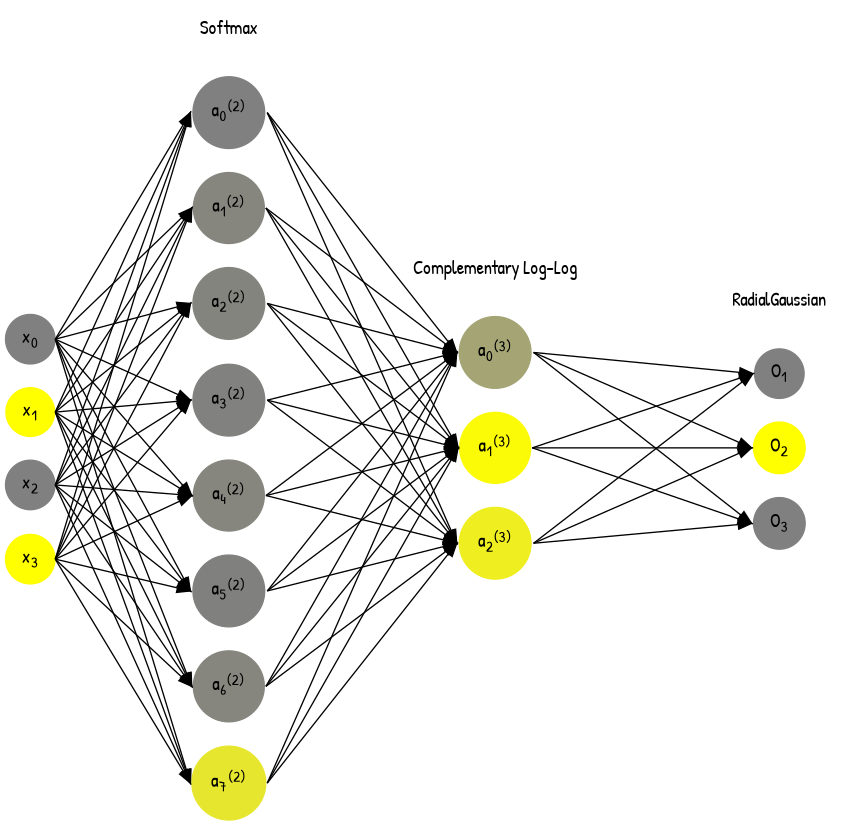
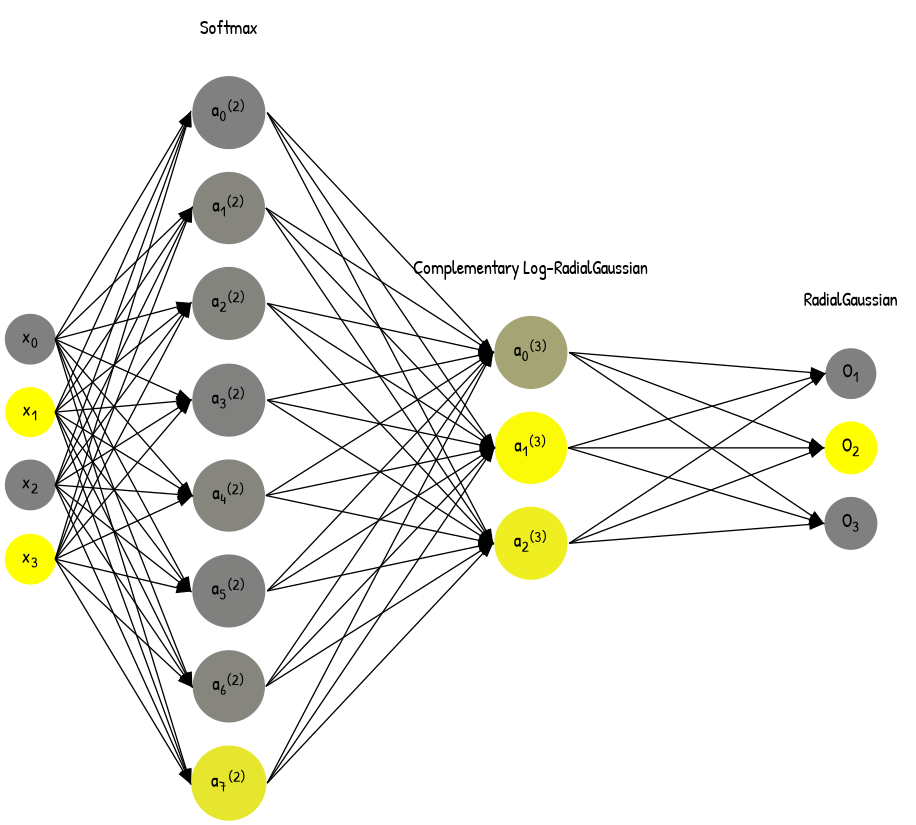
node "Complementary Log-Log": label "Complementary Log-Log" -> "Complementary Log-RadialGaussian"
